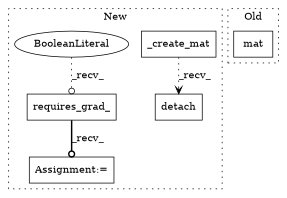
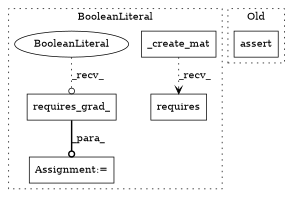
cluster "New": label "New" -> "BooleanLiteral"
node "mat": label "mat" -> "assert"
node "detach": label "detach" -> "requires"
edge "requires_grad_" -> "Assignment:=": label "_recv_" -> "_para_"
